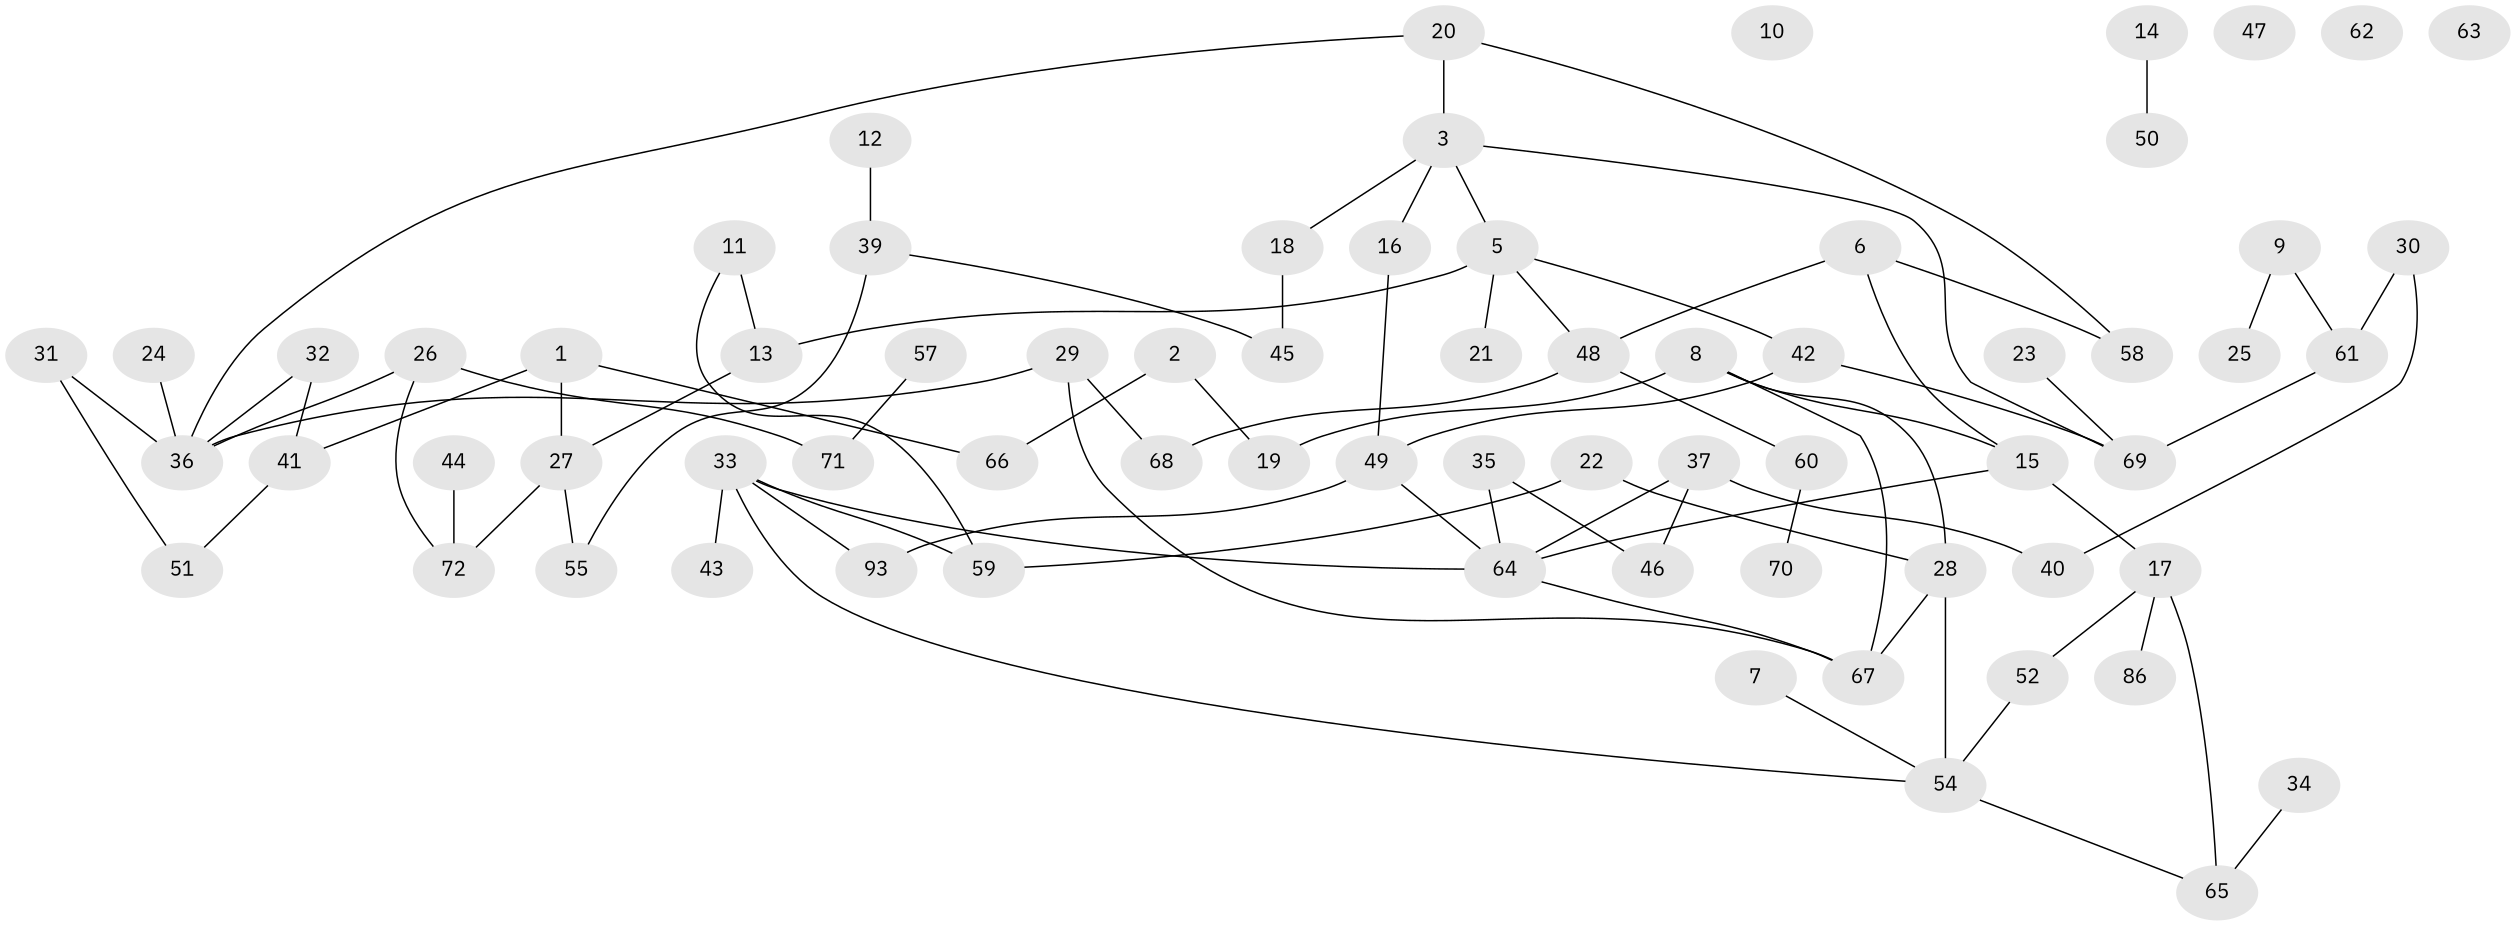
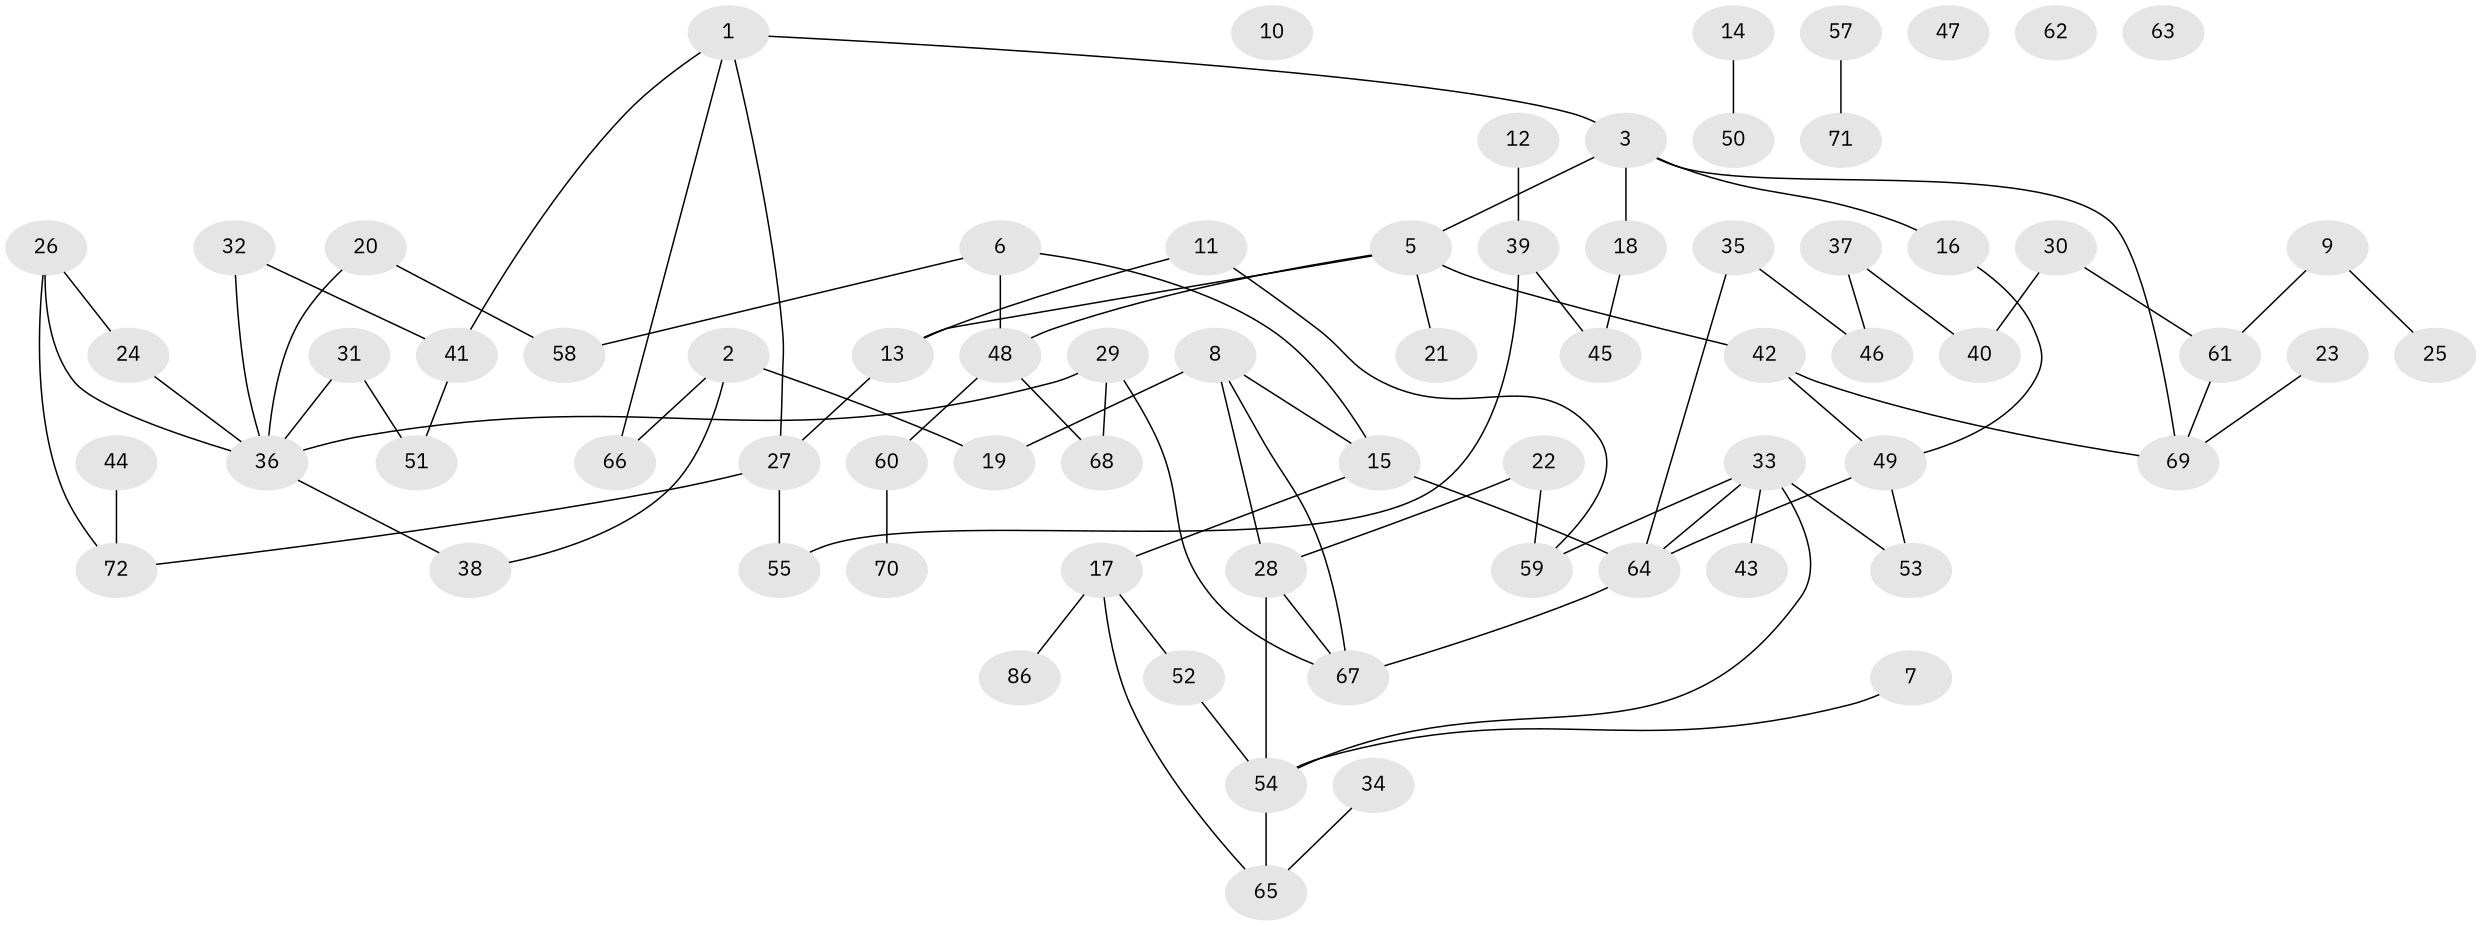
edge "20" -- "3": now "1" -- "3"
edge "26" -- "71": now "26" -- "24"
edge "37" -- "64": removed
node "38": added
node "93": label "93" -> "53"
